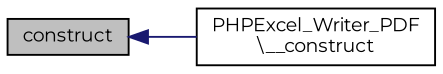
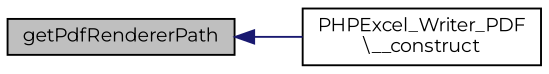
node "construct": label "construct" -> "getPdfRendererPath"
